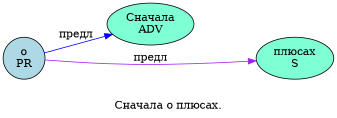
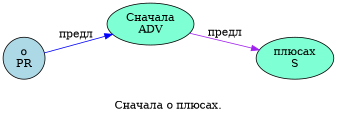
edge "о PR" -> "плюсах S": now "Сначала ADV" -> "плюсах S"
